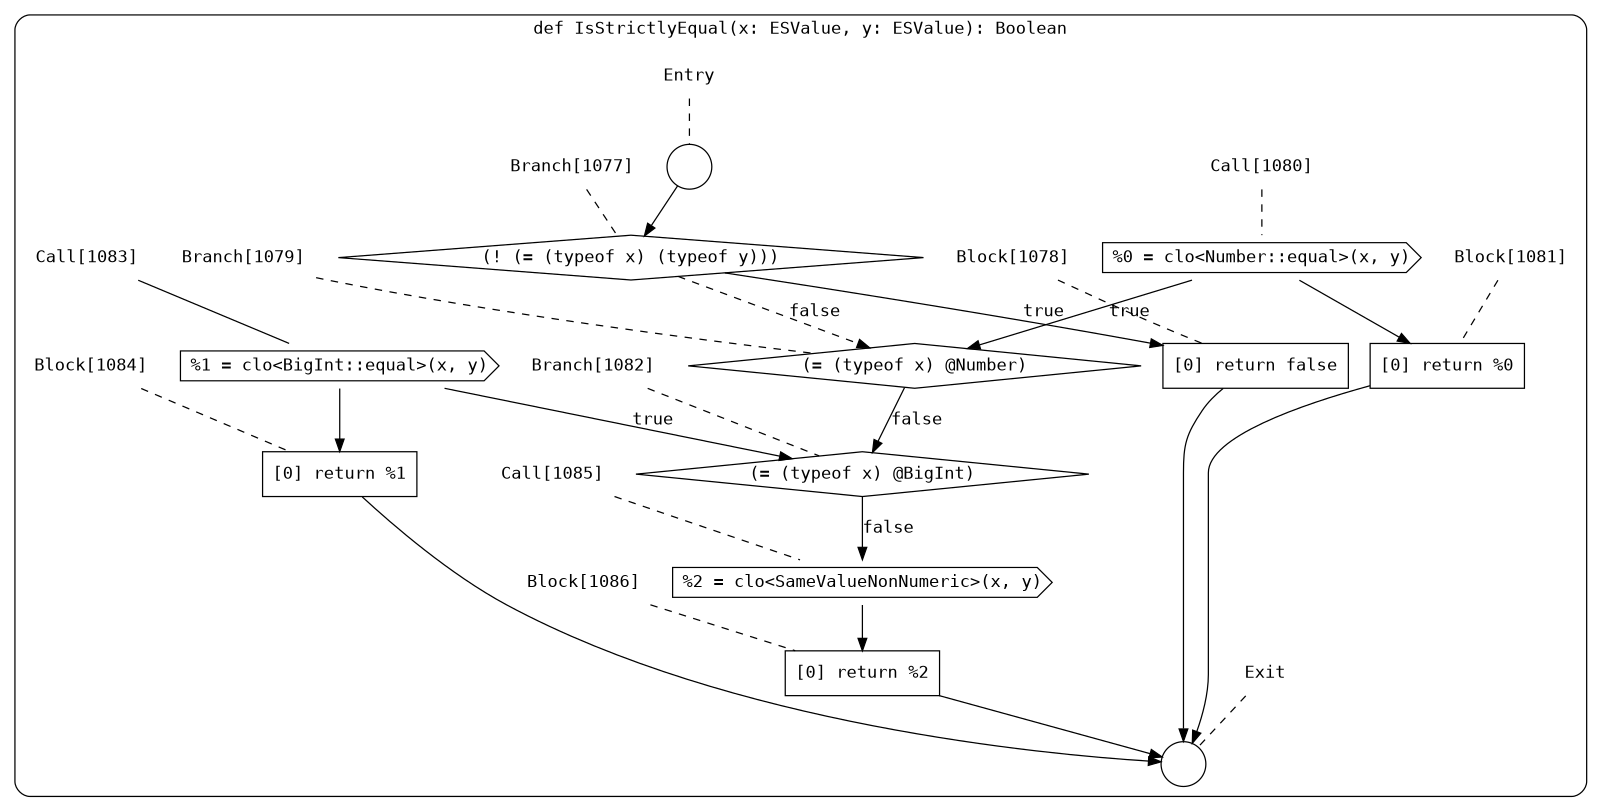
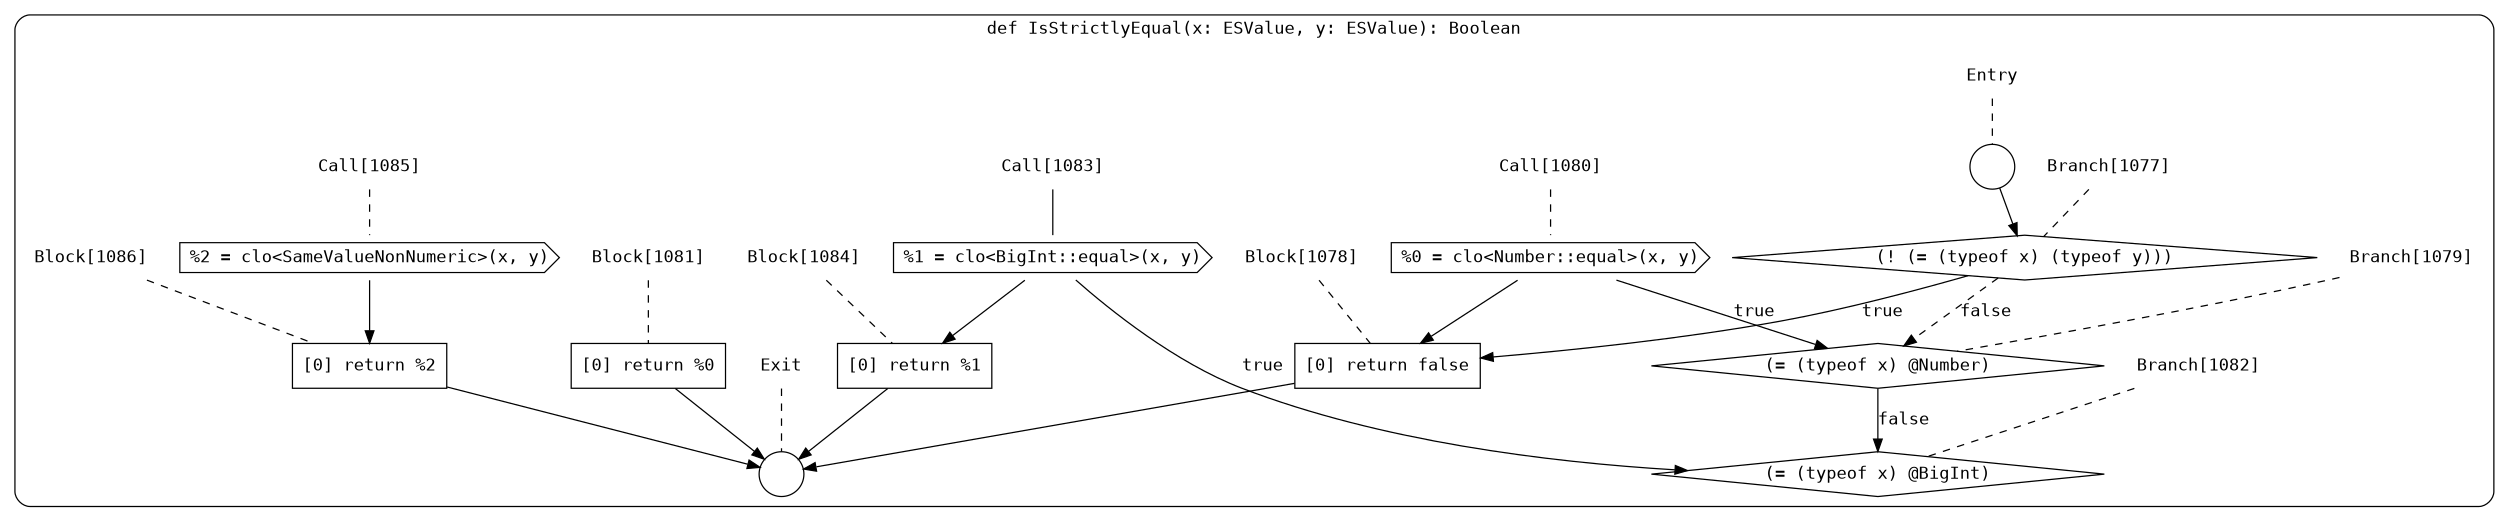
edge "%0 = clo<Number::equal>(x, y)" -> "[0] return %0": now "%0 = clo<Number::equal>(x, y)" -> "[0] return false"
edge "(= (typeof x) @BigInt)" -> "%2 = clo<SameValueNonNumeric>(x, y)": removed, label "false"
